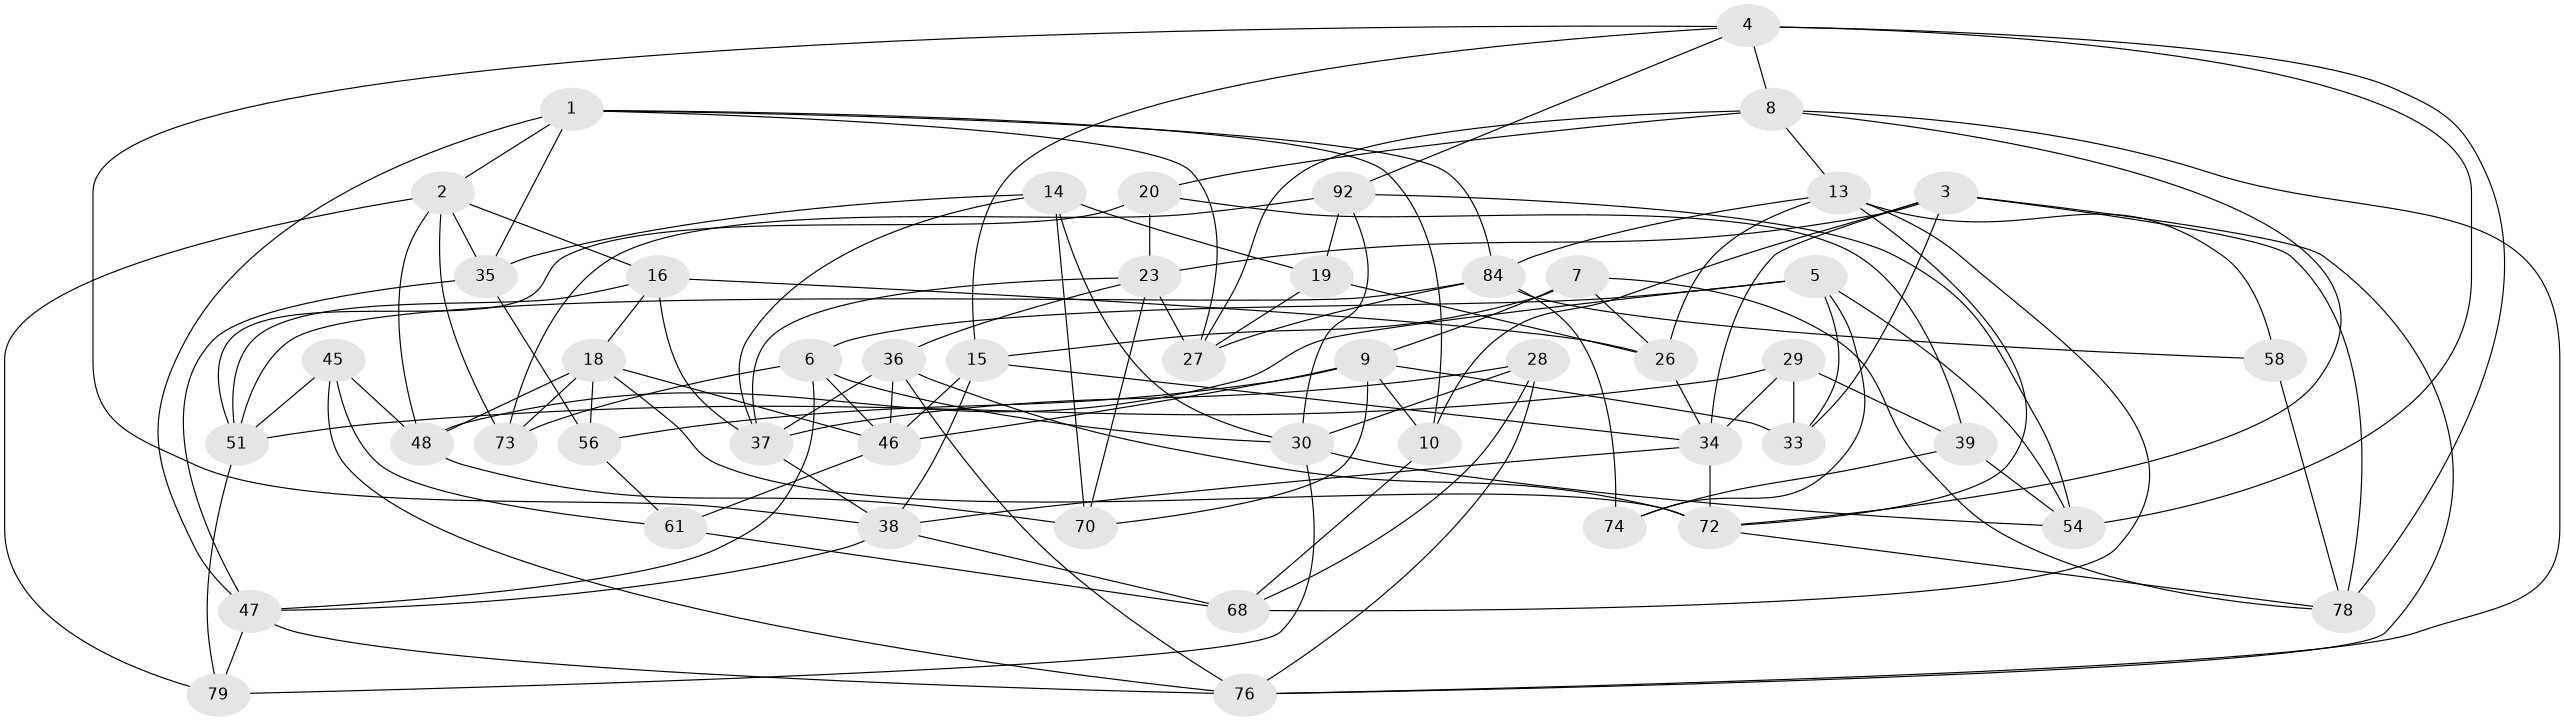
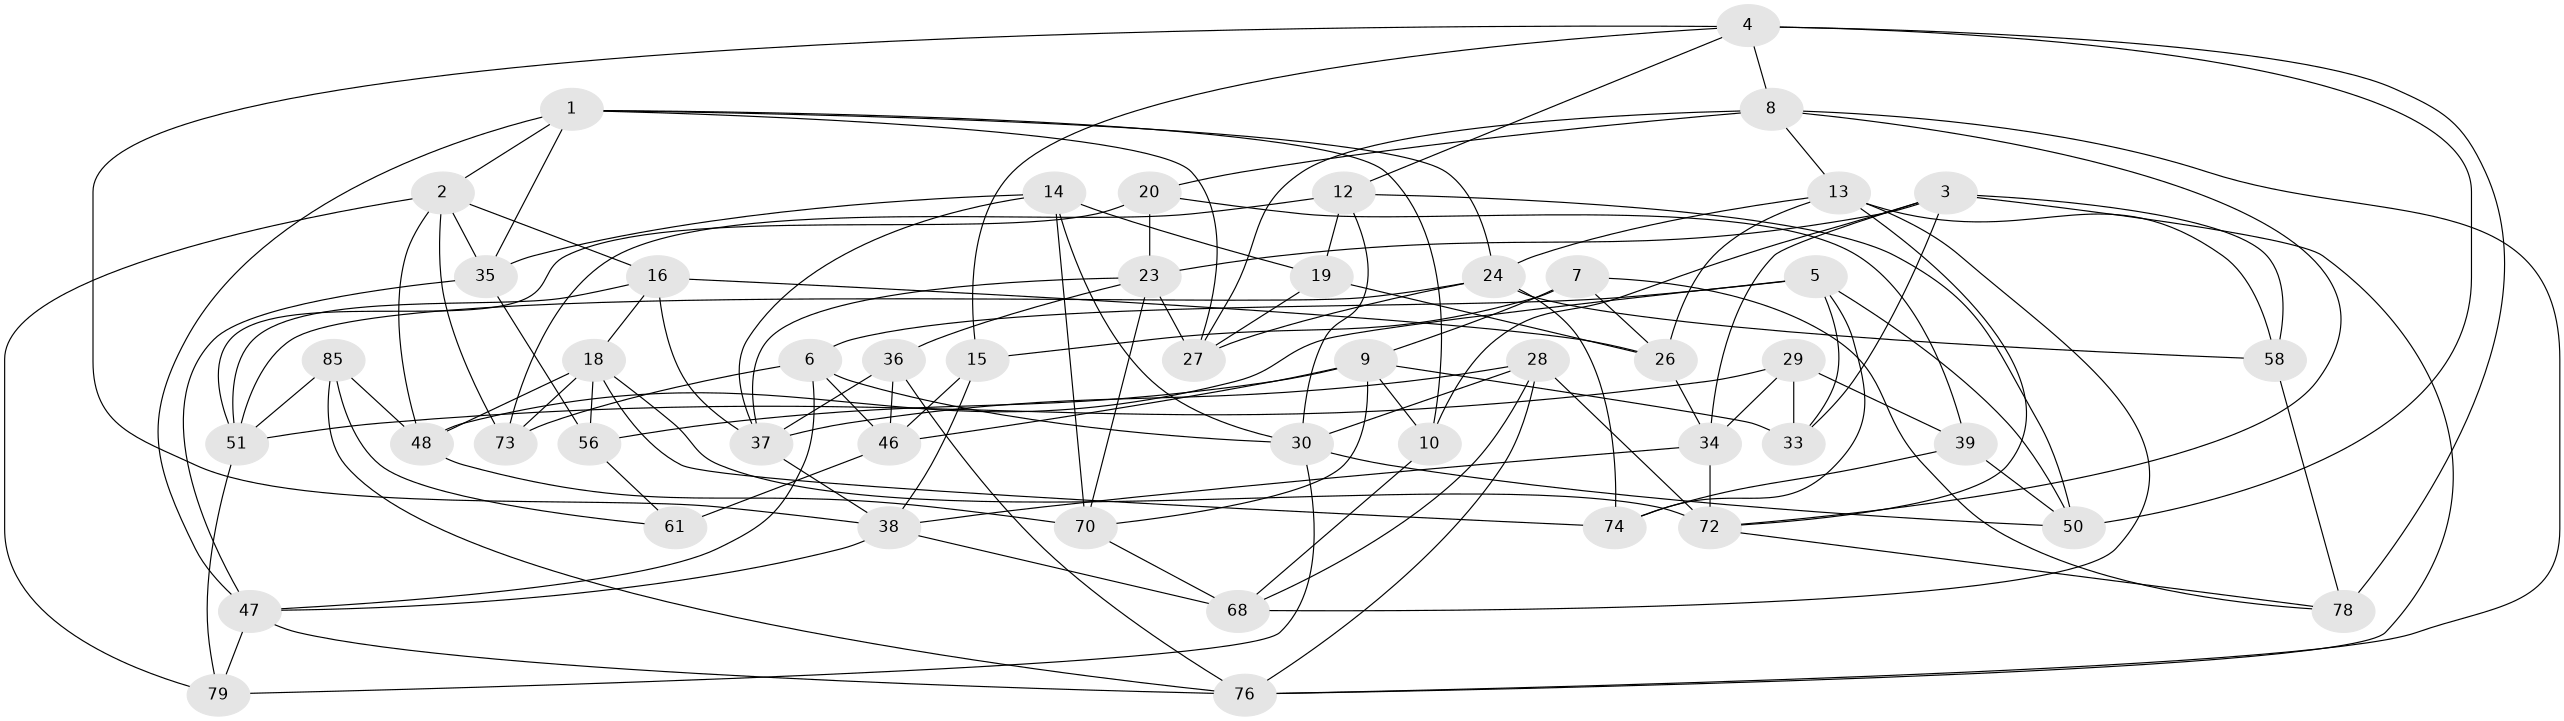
node "92": label "92" -> "12"
edge "3" -- "78": now "3" -- "58"
node "84": label "84" -> "24"
node "45": label "45" -> "85"
edge "18" -- "46": now "18" -- "74"
edge "15" -- "34": removed
edge "36" -- "72": now "28" -- "72"
node "54": label "54" -> "50"
edge "61" -- "68": now "70" -- "68"
